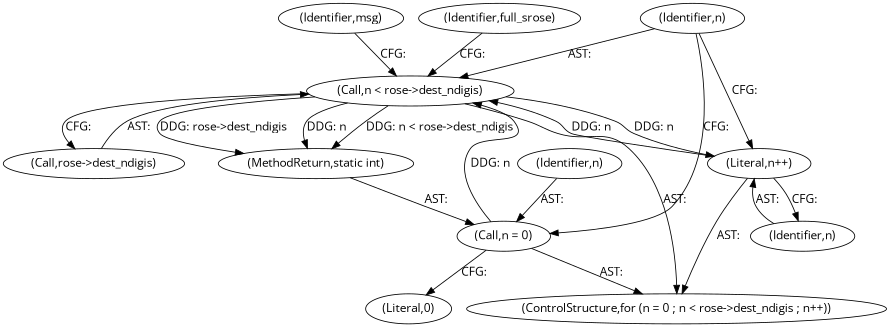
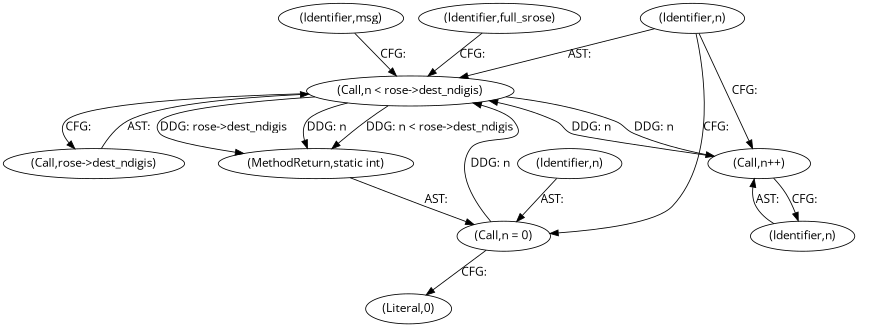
node "(Literal,n++)": label "(Literal,n++)" -> "(Call,n++)"
node "(ControlStructure,for (n = 0 ; n < rose->dest_ndigis ; n++))": removed
